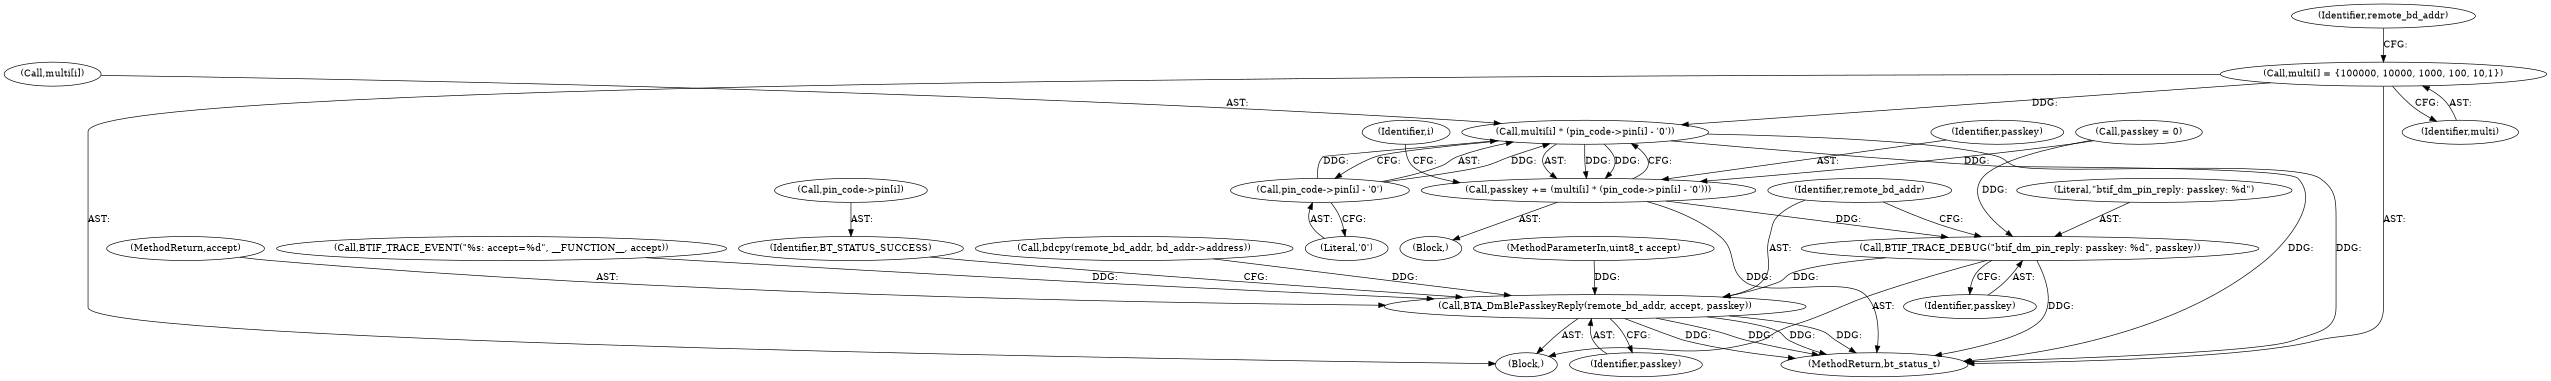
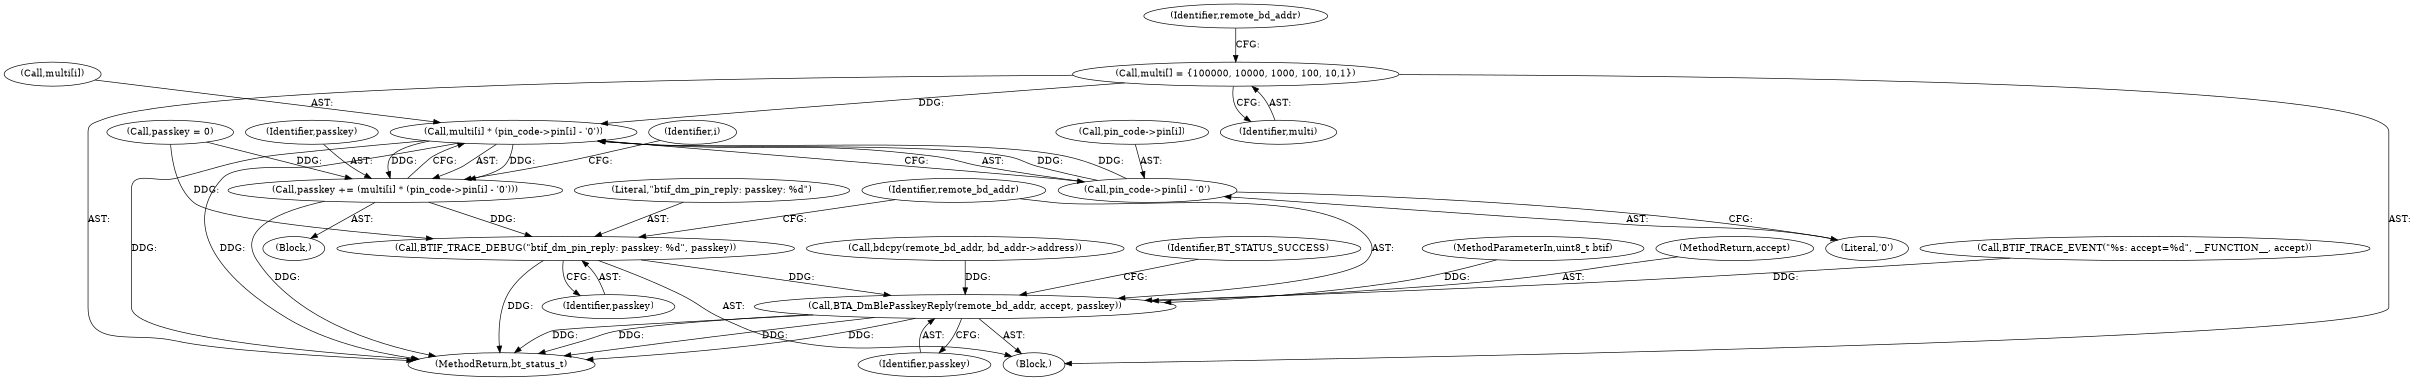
edge "(Call,pin_code->pin[i])" -> "(Identifier,BT_STATUS_SUCCESS)": now "(Call,pin_code->pin[i])" -> "(Call,pin_code->pin[i] - '0')"
node "(MethodParameterIn,uint8_t accept)": label "(MethodParameterIn,uint8_t accept)" -> "(MethodParameterIn,uint8_t btif)"
